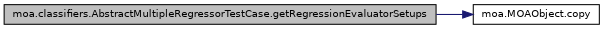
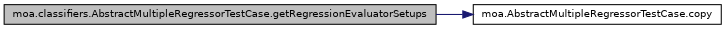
node "moa.MOAObject.copy": label "moa.MOAObject.copy" -> "moa.AbstractMultipleRegressorTestCase.copy"
